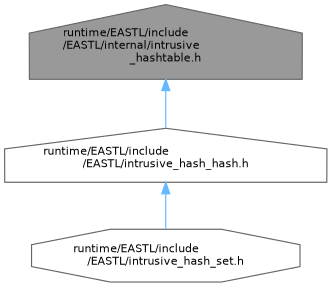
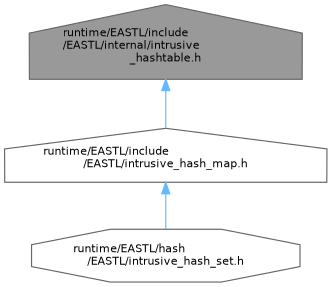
node "runtime/EASTL/include /EASTL/intrusive_hash_hash.h": label "runtime/EASTL/include /EASTL/intrusive_hash_hash.h" -> "runtime/EASTL/include /EASTL/intrusive_hash_map.h"
node "runtime/EASTL/include /EASTL/intrusive_hash_set.h": label "runtime/EASTL/include /EASTL/intrusive_hash_set.h" -> "runtime/EASTL/hash /EASTL/intrusive_hash_set.h"
